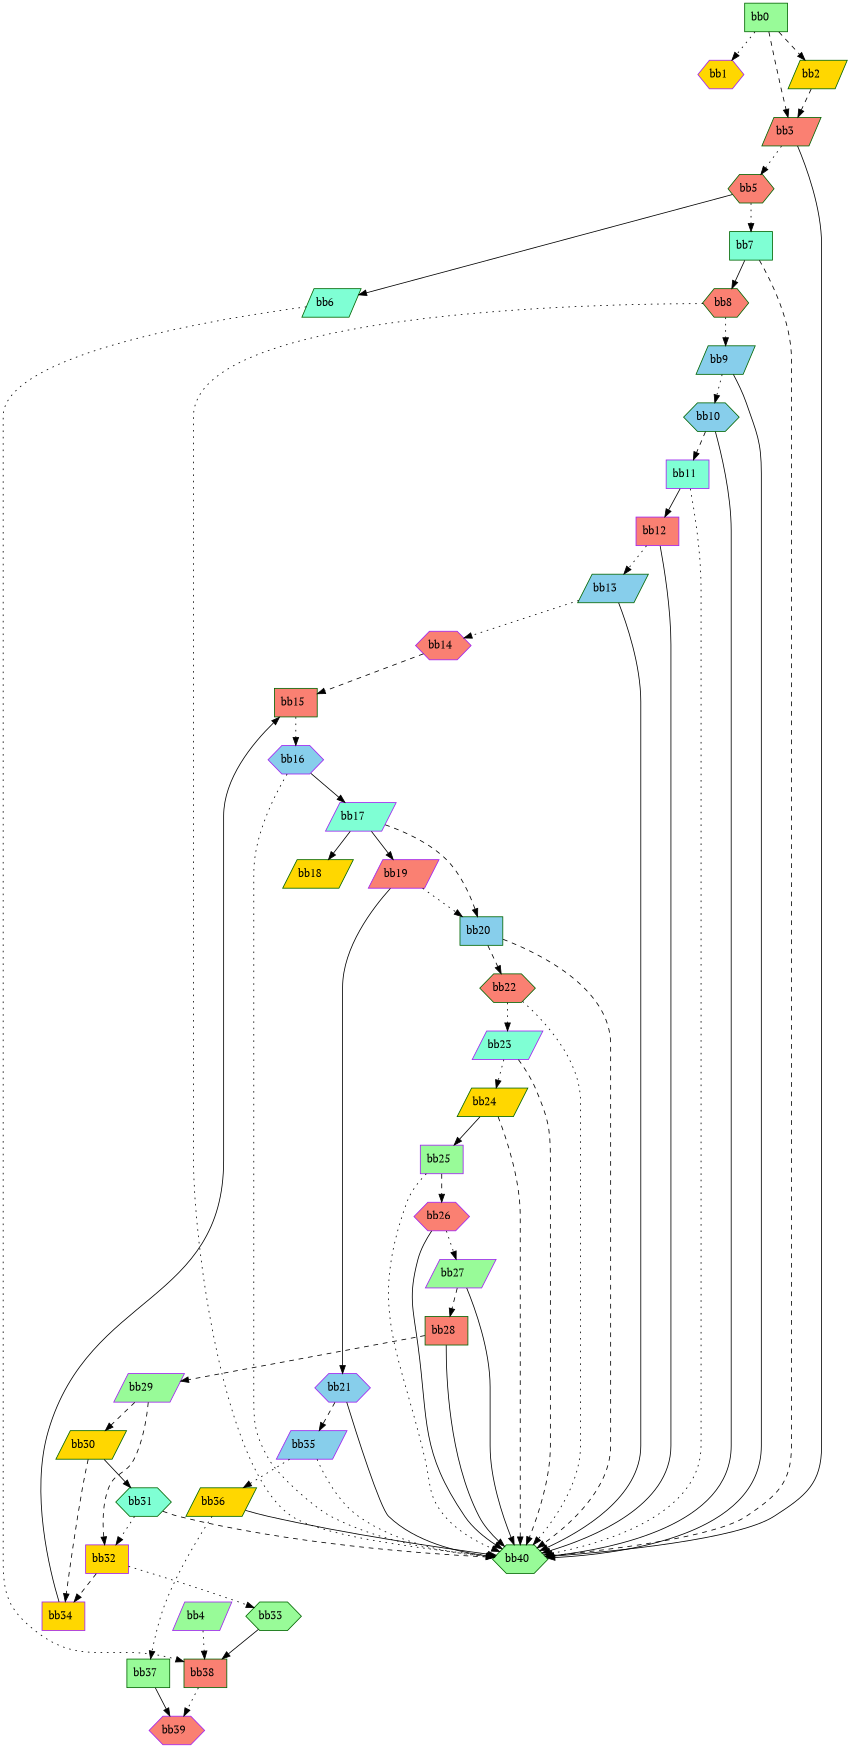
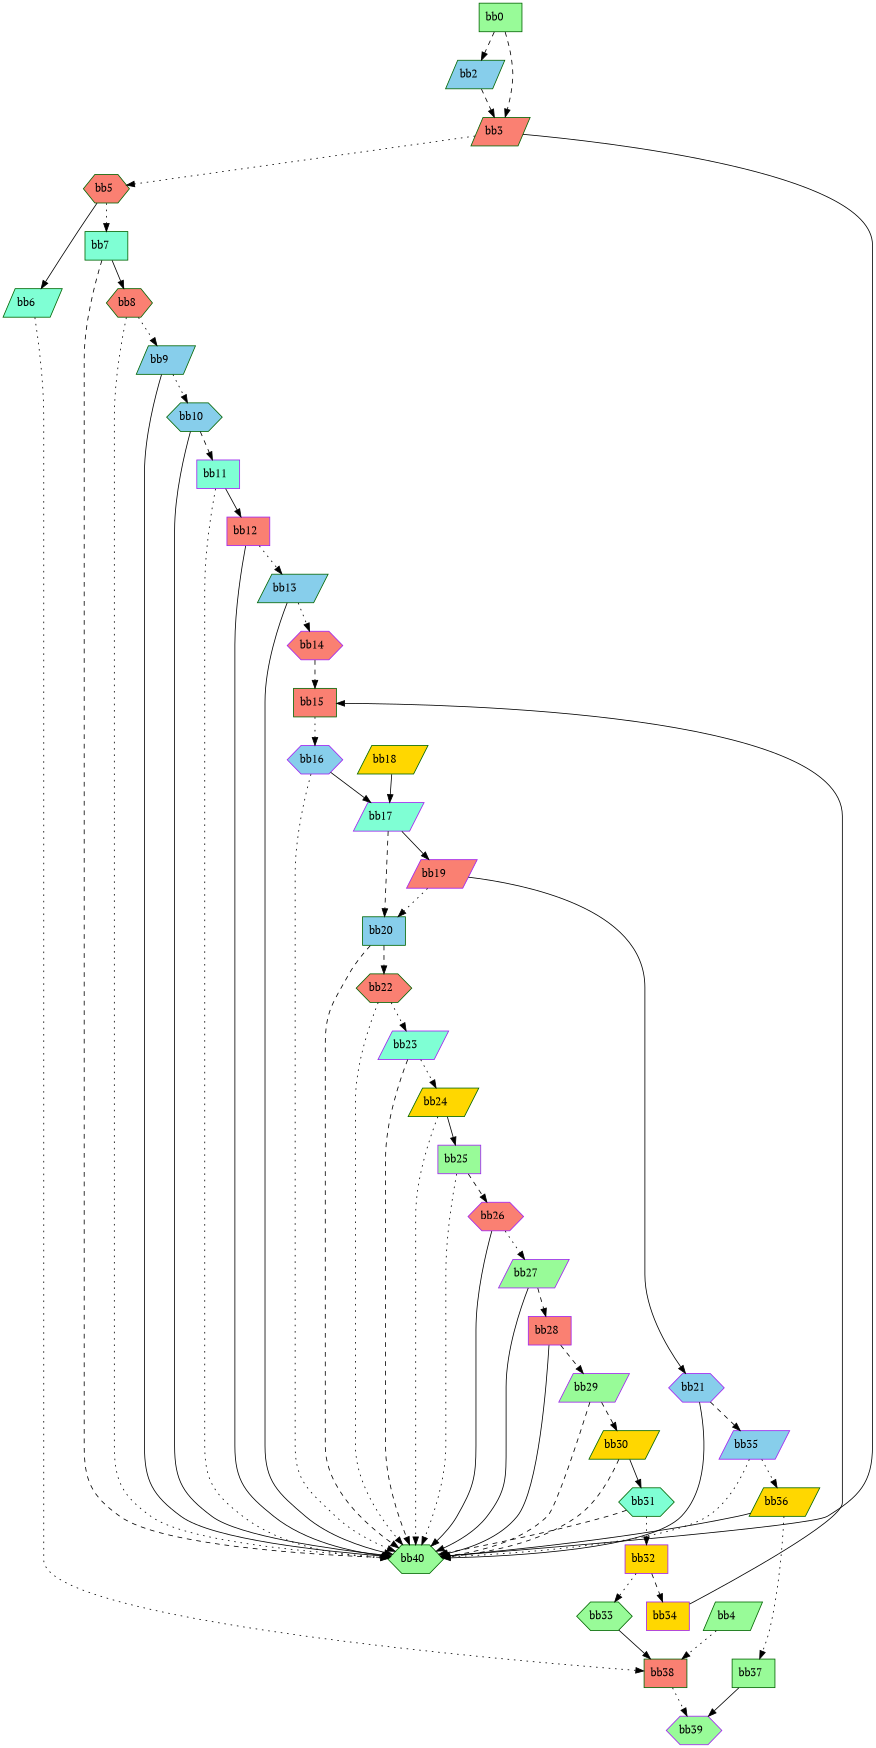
node "bb1": removed
node "bb2": fillcolor gold -> skyblue
edge "bb17" -> "bb18": reversed
edge "bb24" -> "bb40": style dashed -> dotted
node "bb28": color darkgreen -> purple
edge "bb29" -> "bb32": now "bb29" -> "bb40"
edge "bb30" -> "bb34": now "bb30" -> "bb40"
node "bb4": color purple -> darkgreen
node "bb39": fillcolor salmon -> palegreen
